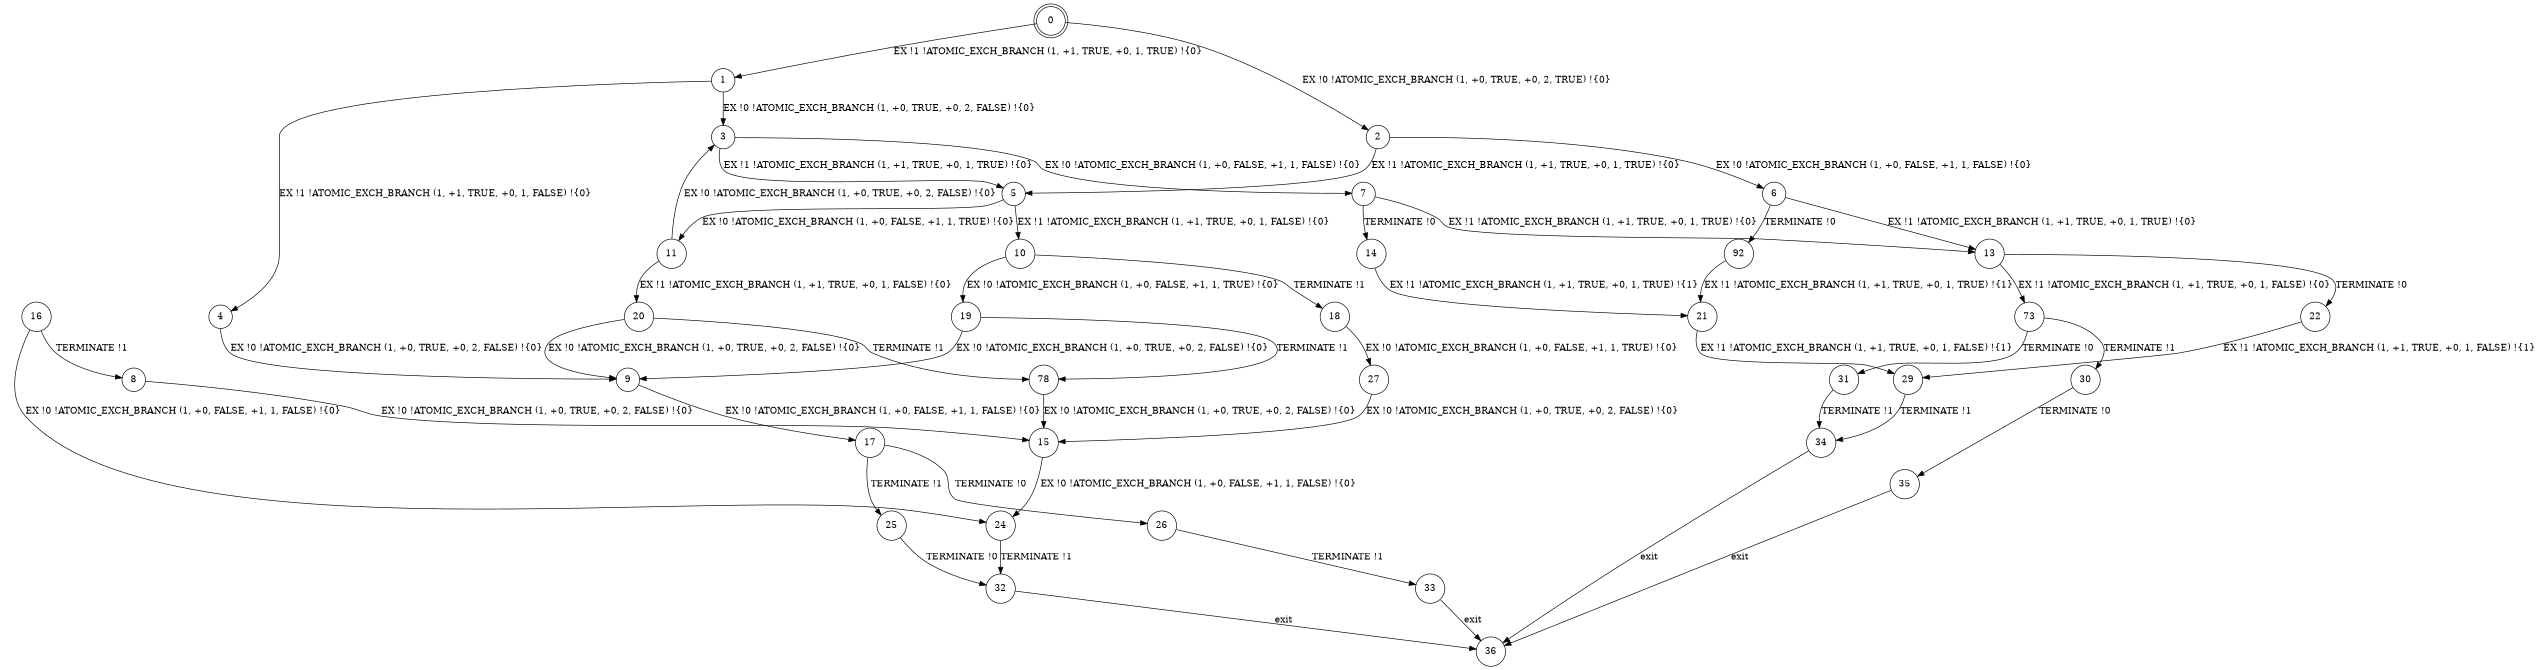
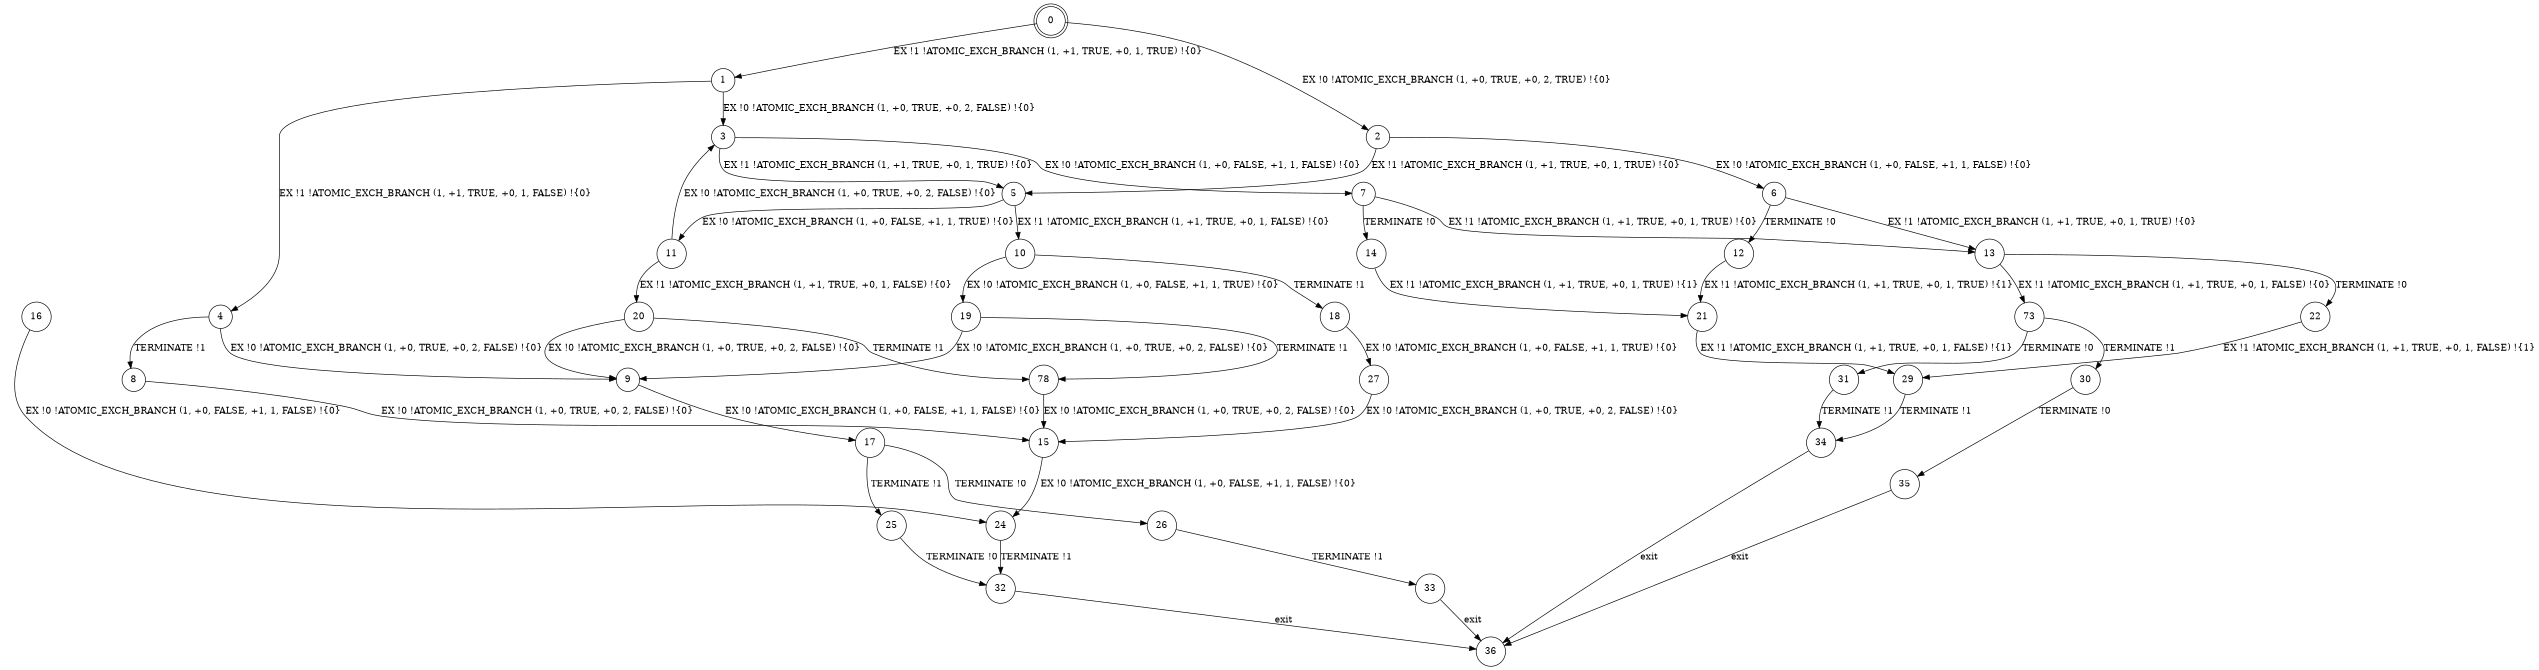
node "92": label "92" -> "12"
edge "16" -> "8": now "4" -> "8"
